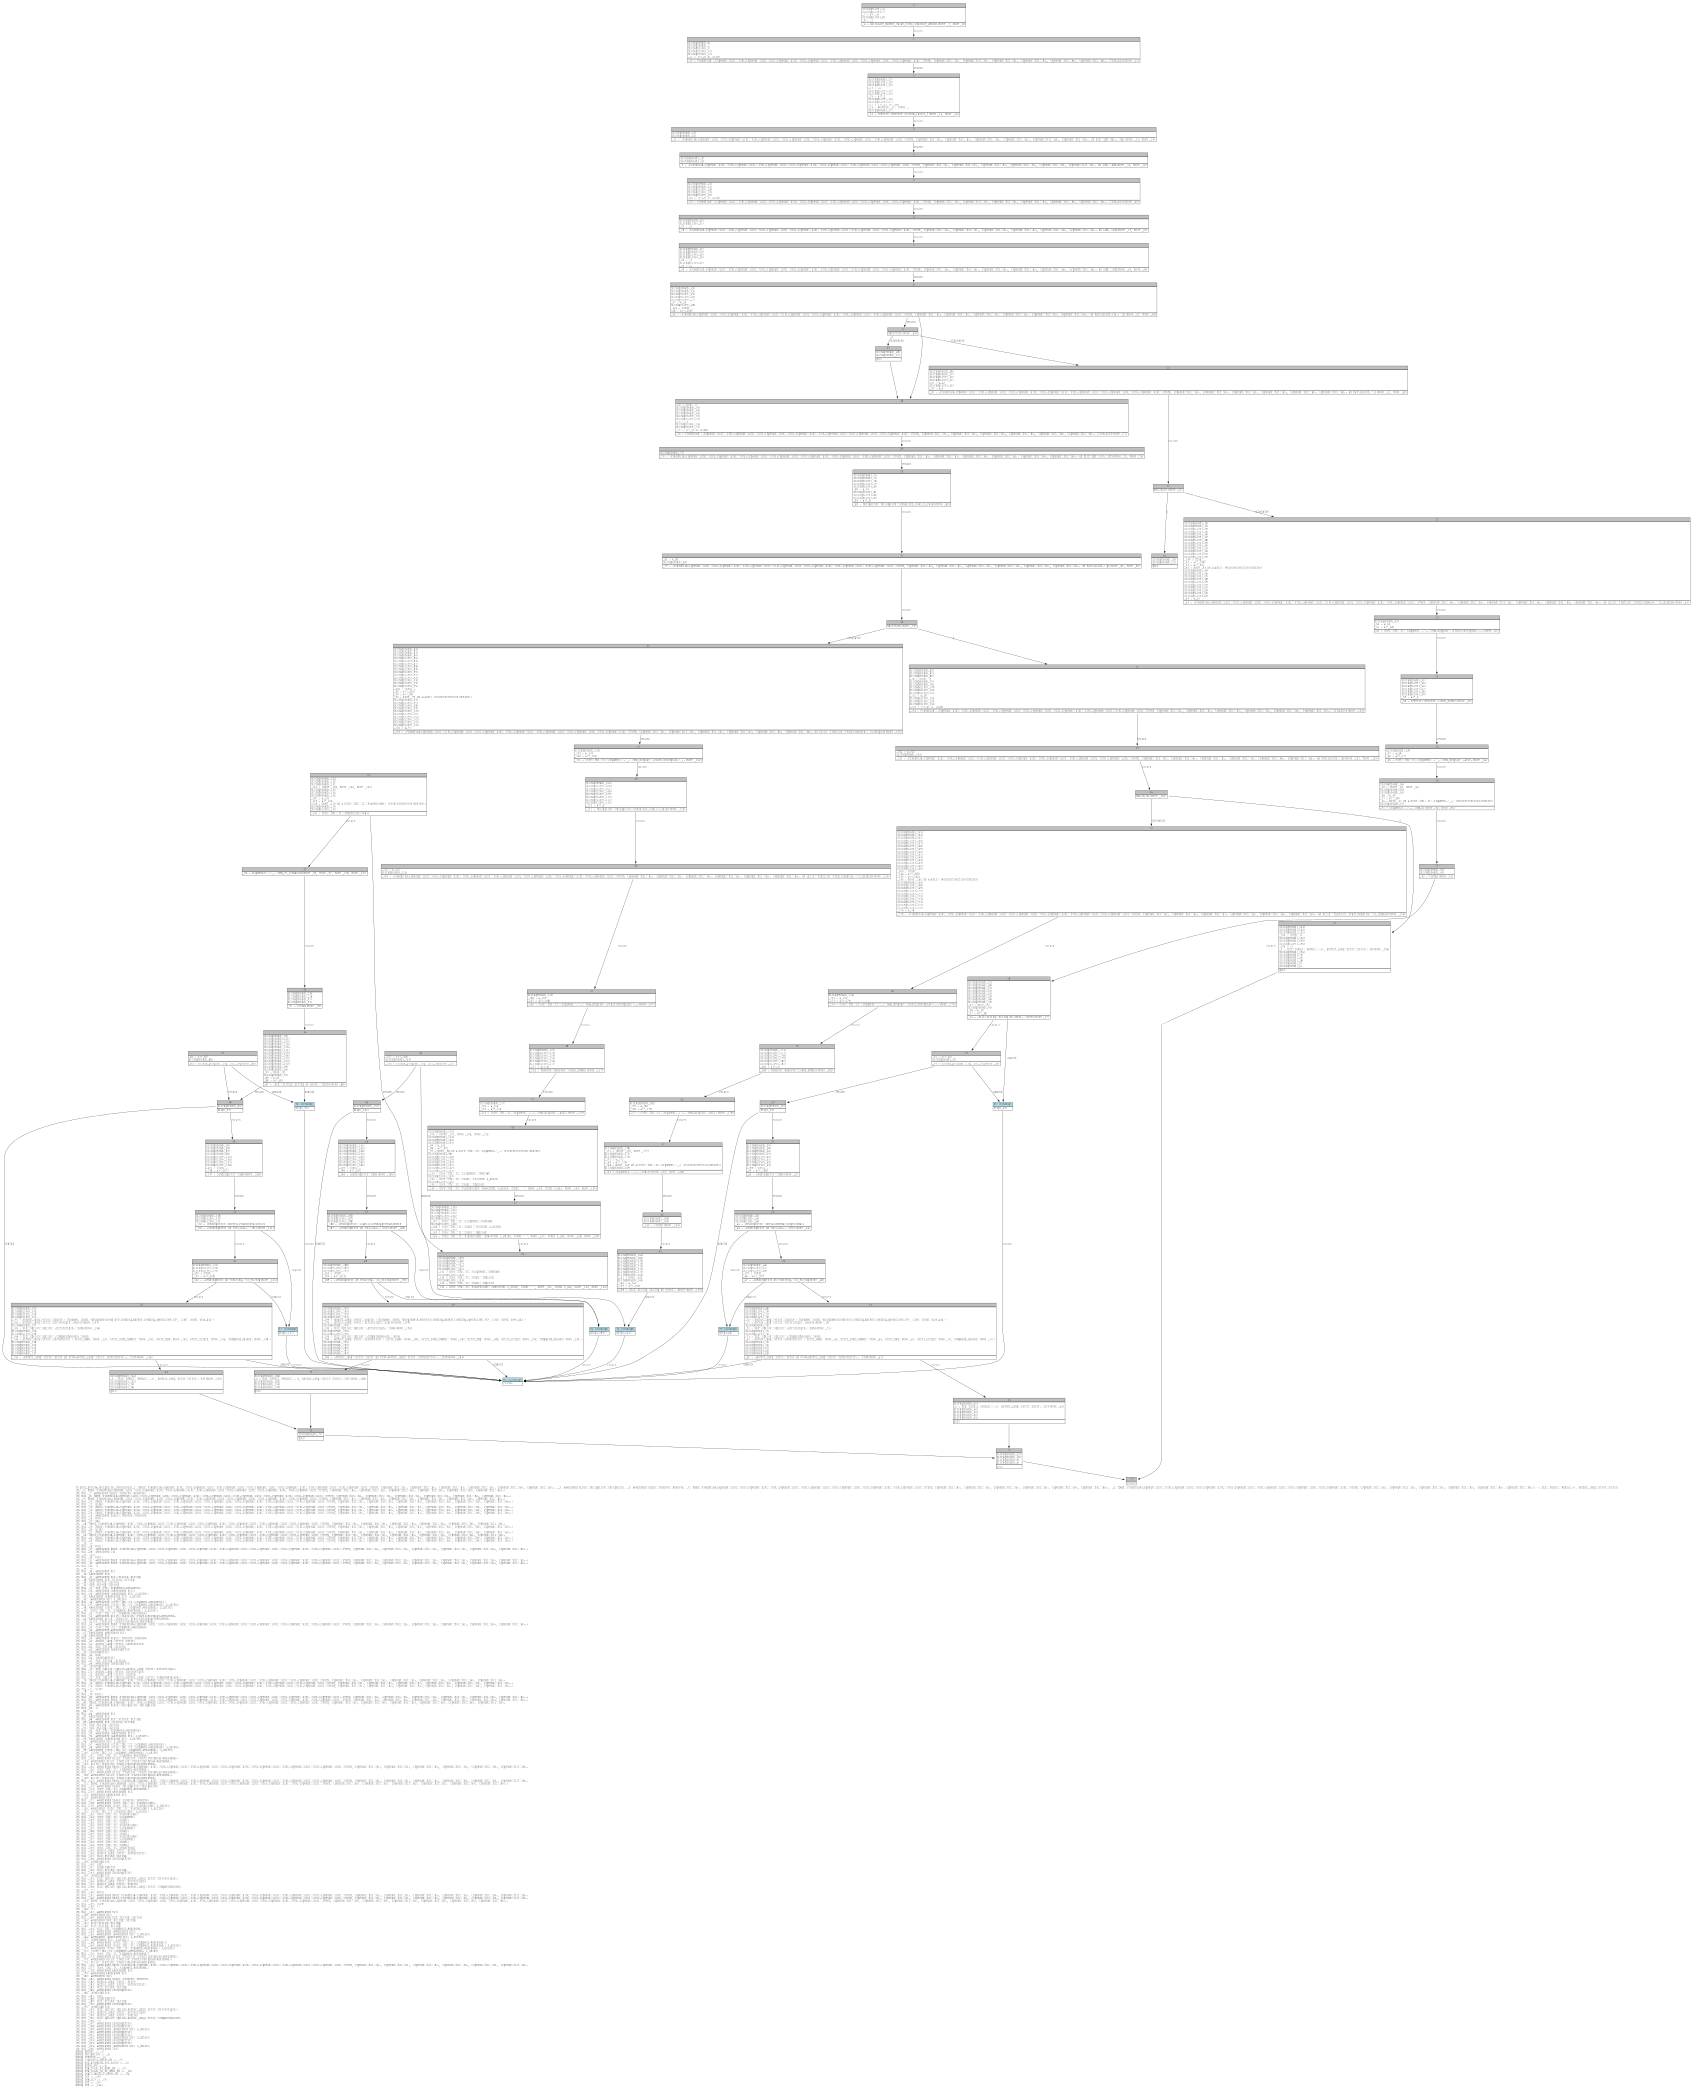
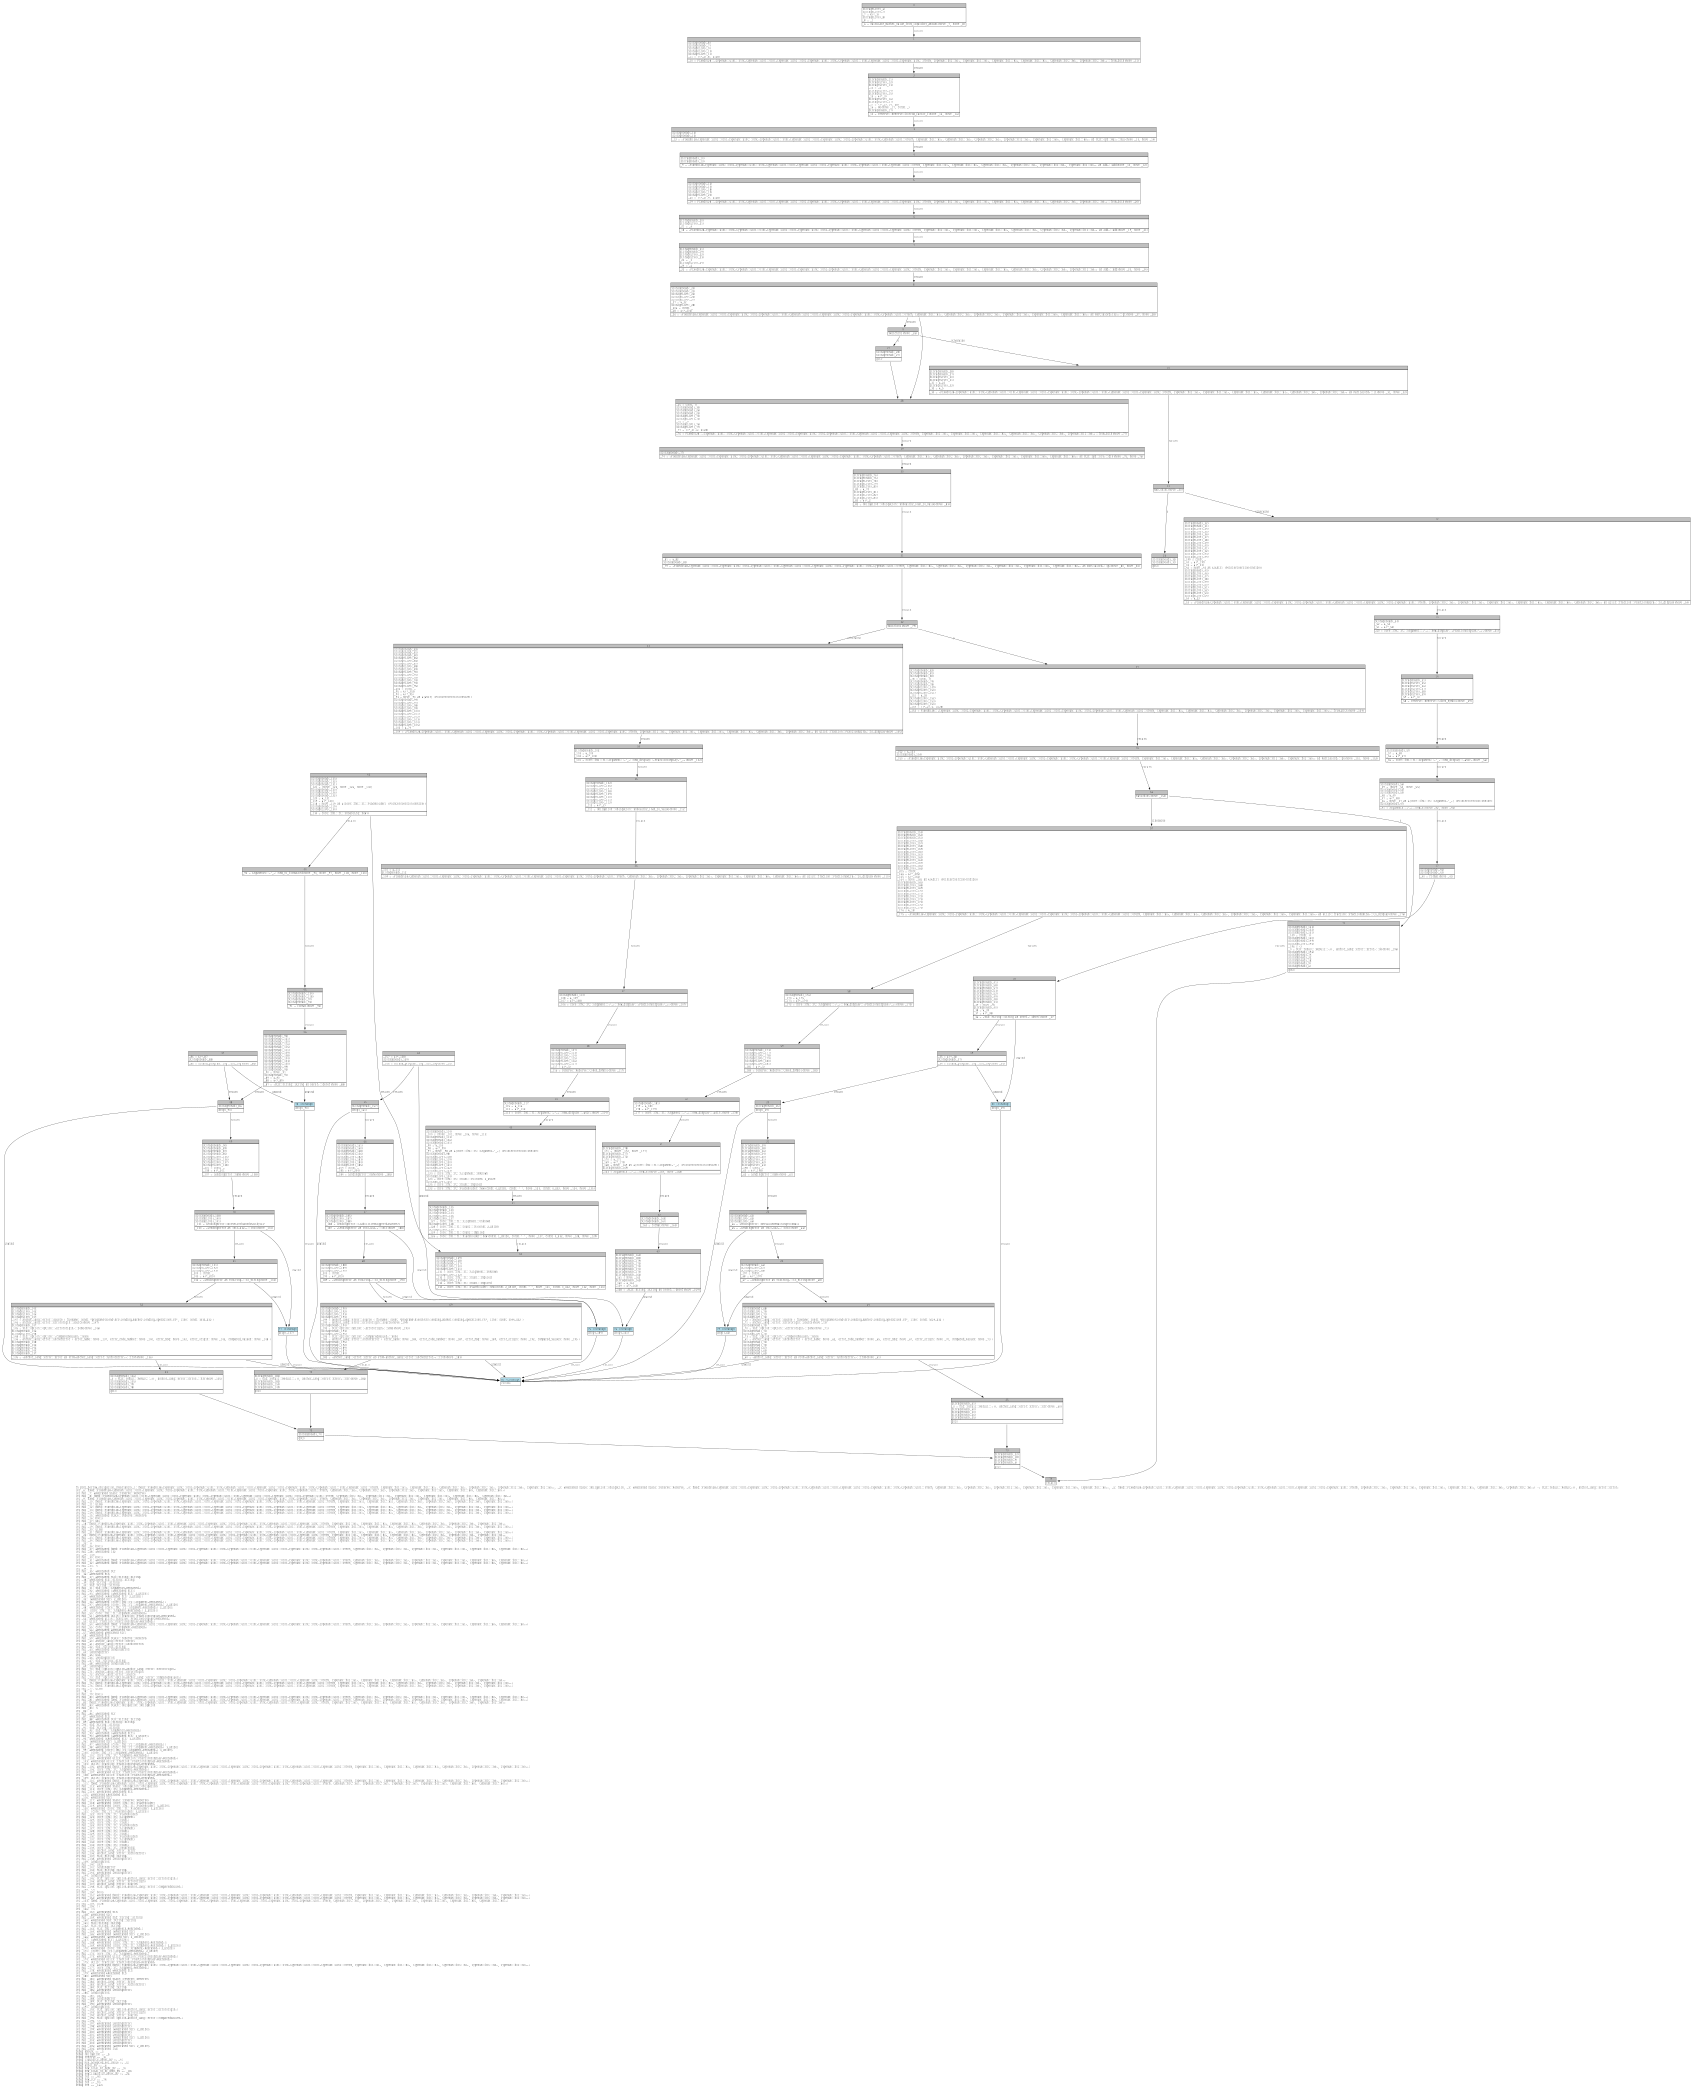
edge "9" -> "27": label "otherwise" -> "0"
